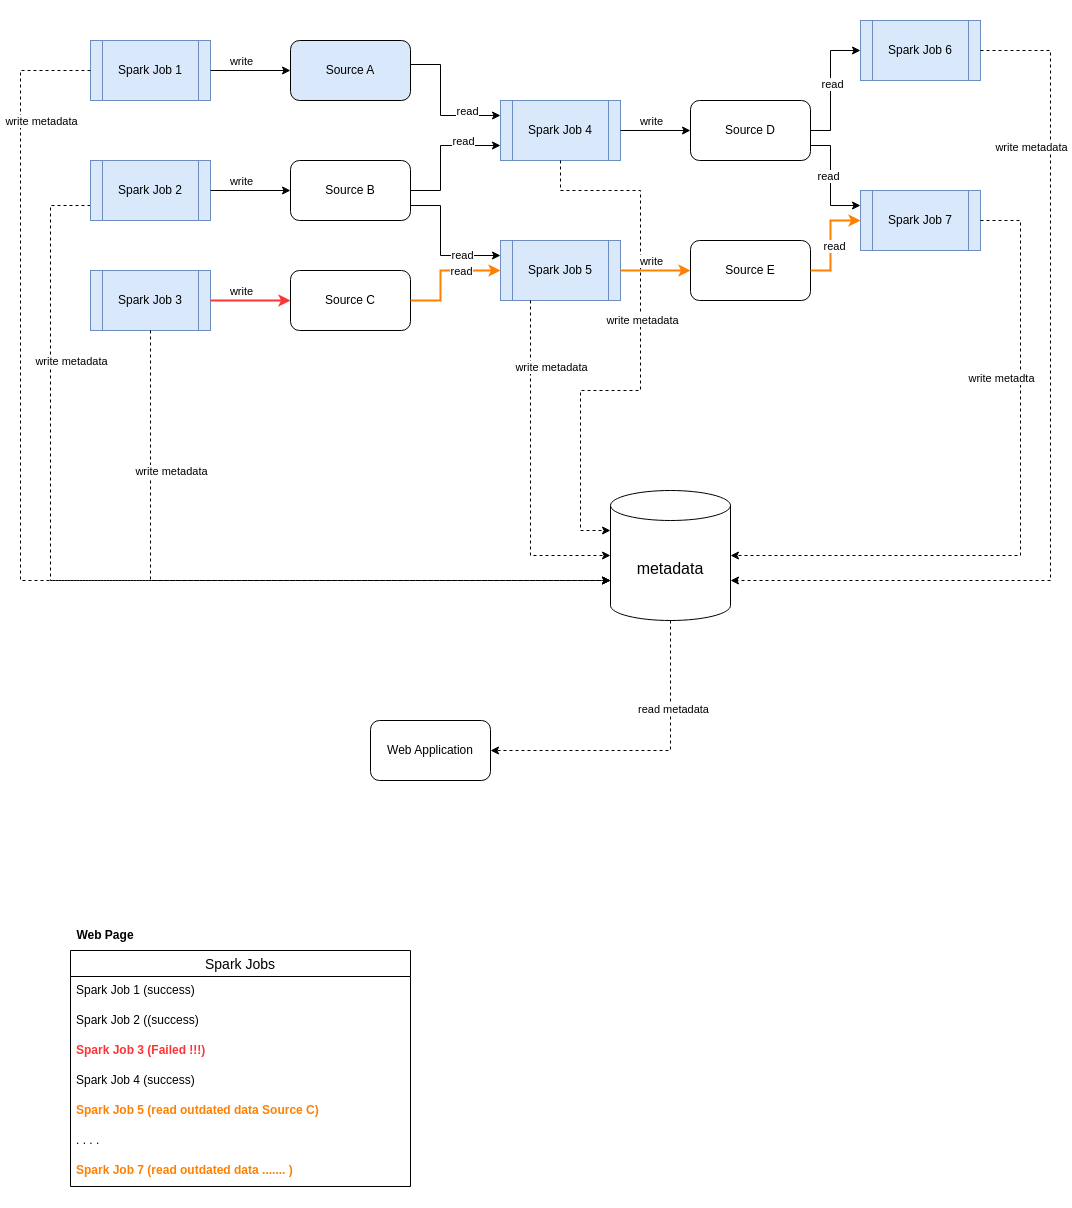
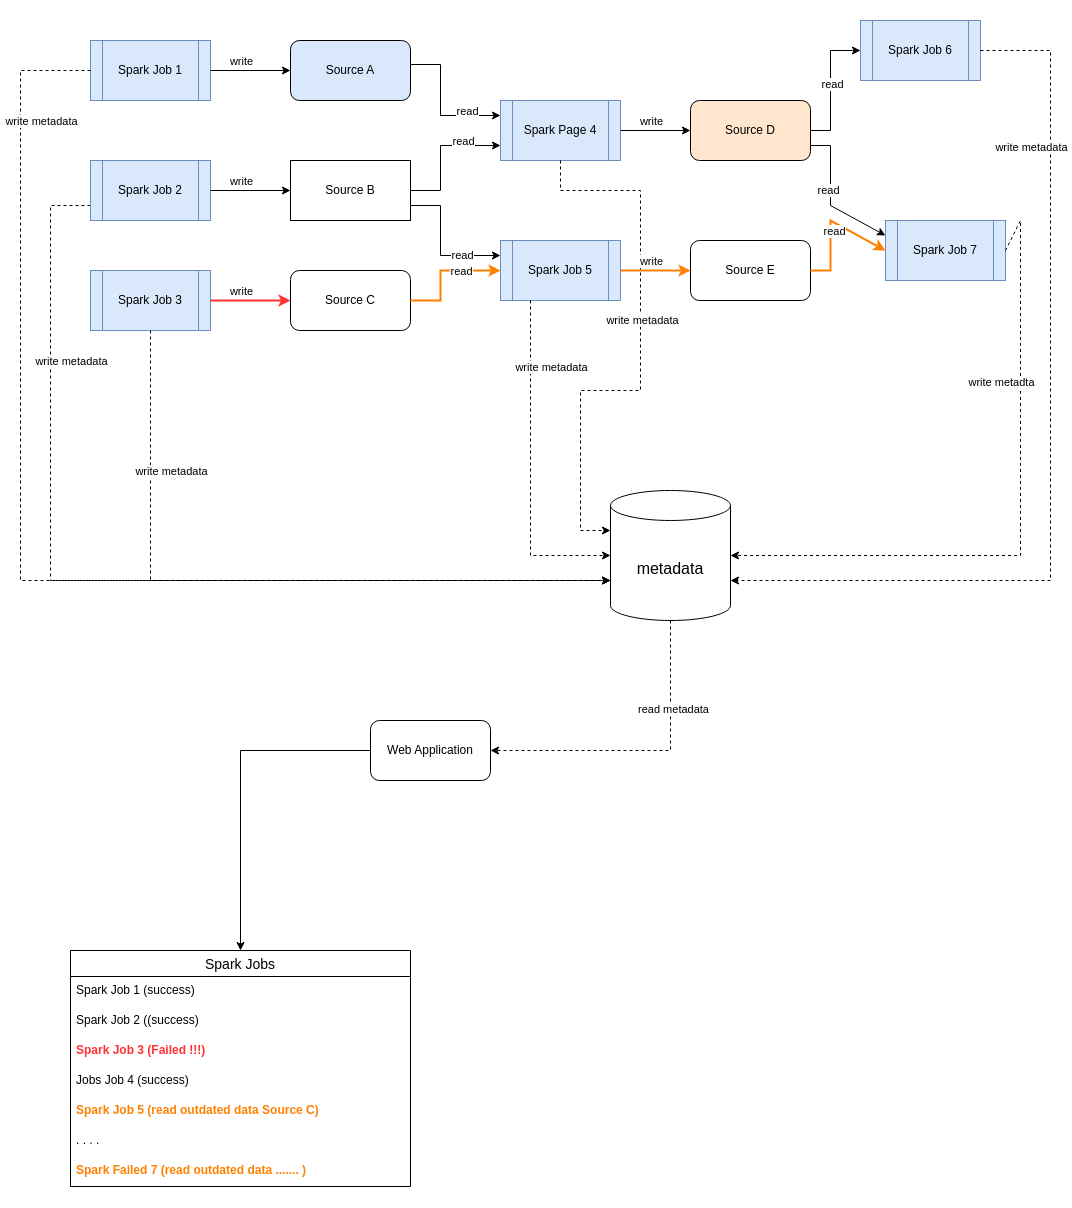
node "Spark Job 4": label "Spark Job 4" -> "Spark Page 4"
node "Source D": fillcolor #ffffff -> #ffe6cc
node "Source B": shape rounded rectangle -> rectangle
node "Spark Job 7": moved (921, 221) -> (946, 251)
edge "Web Application" -> "Spark Jobs": added
node "Web Page": removed
node "Spark Job 4 (success)": label "Spark Job 4 (success)" -> "Jobs Job 4 (success)"
node "Spark Job 7 (read outdated data ....... )": label "Spark Job 7 (read outdated data ....... )" -> "Spark Failed 7 (read outdated data ....... )"
